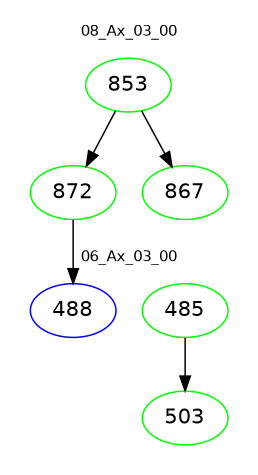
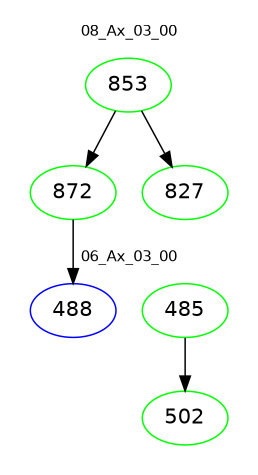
node "867": label "867" -> "827"
node "503": label "503" -> "502"
